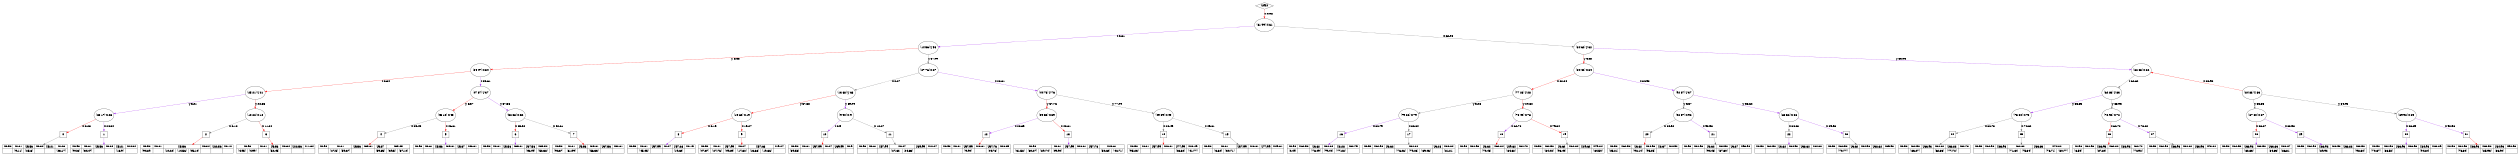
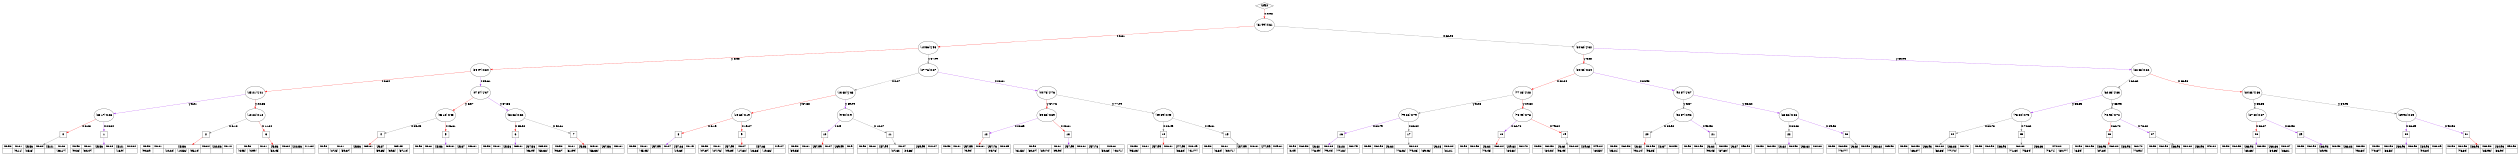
edge "(61 99) x 61" -> "(14 56) y 56": color purple -> red
edge "(84 83) y 83" -> "(82 83) x 82": reversed
